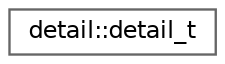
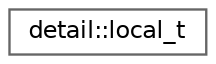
node "detail::detail_t": label "detail::detail_t" -> "detail::local_t"
